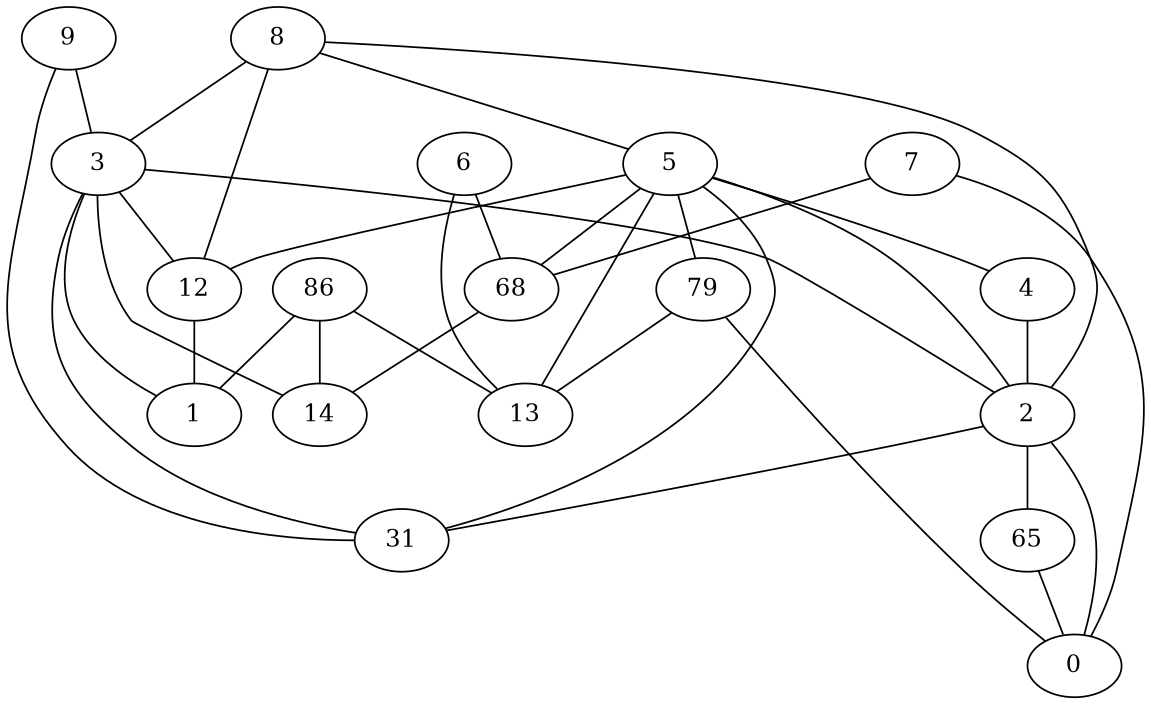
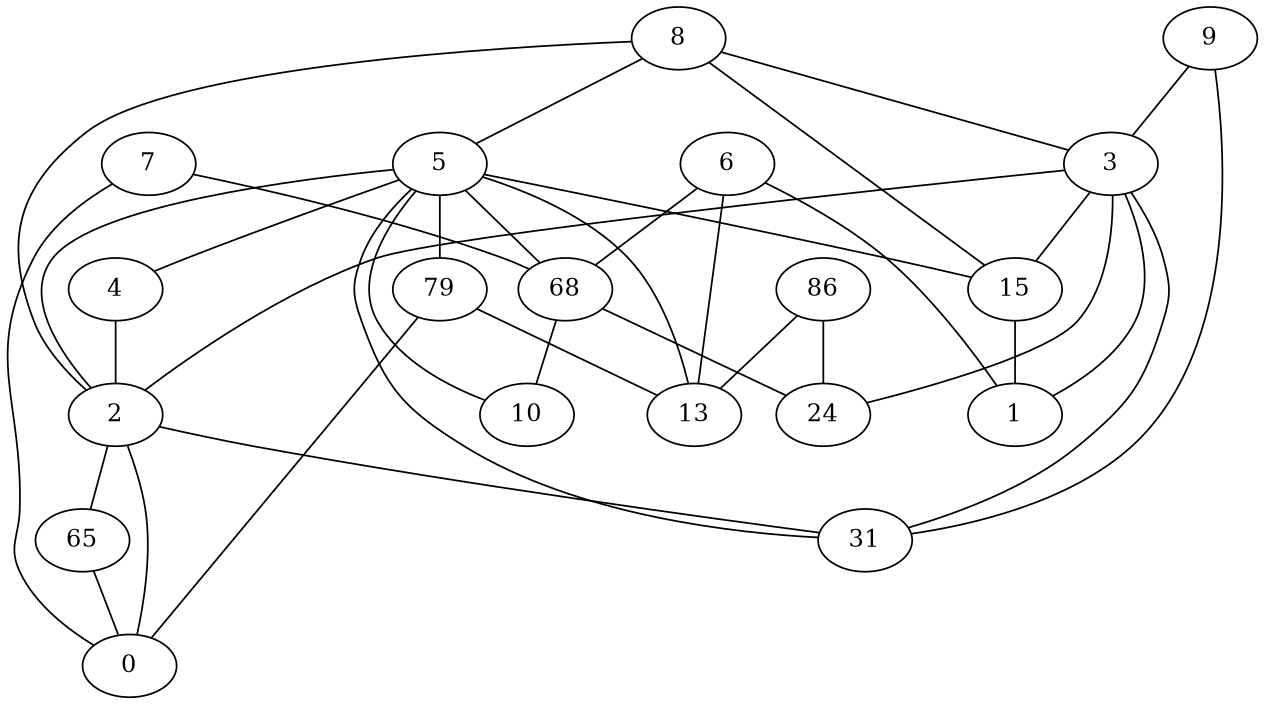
node "12": label "12" -> "15"
edge "86" -- "1": now "6" -- "1"
node "14": label "14" -> "24"
node "10": added
